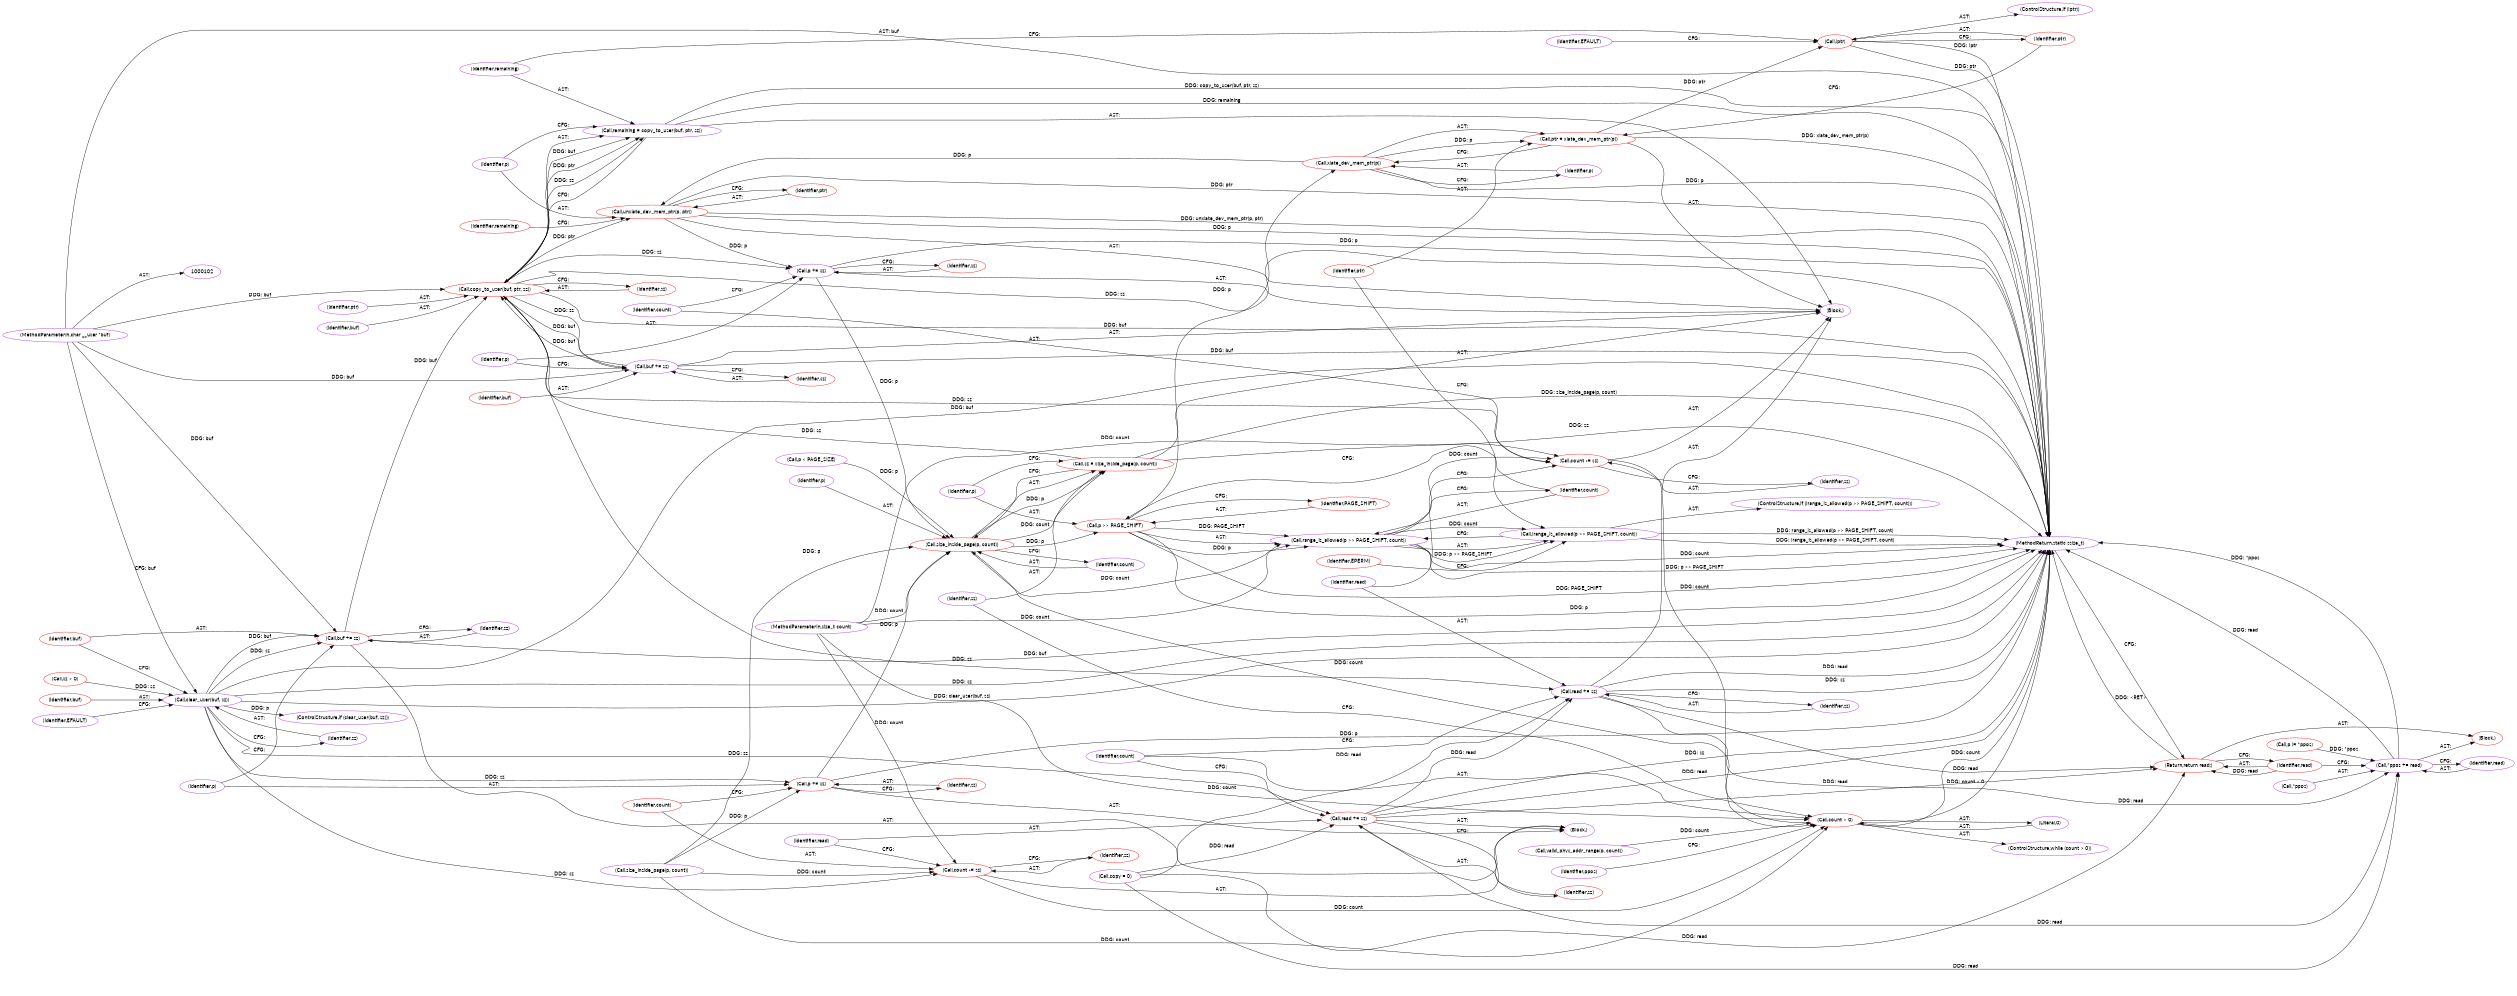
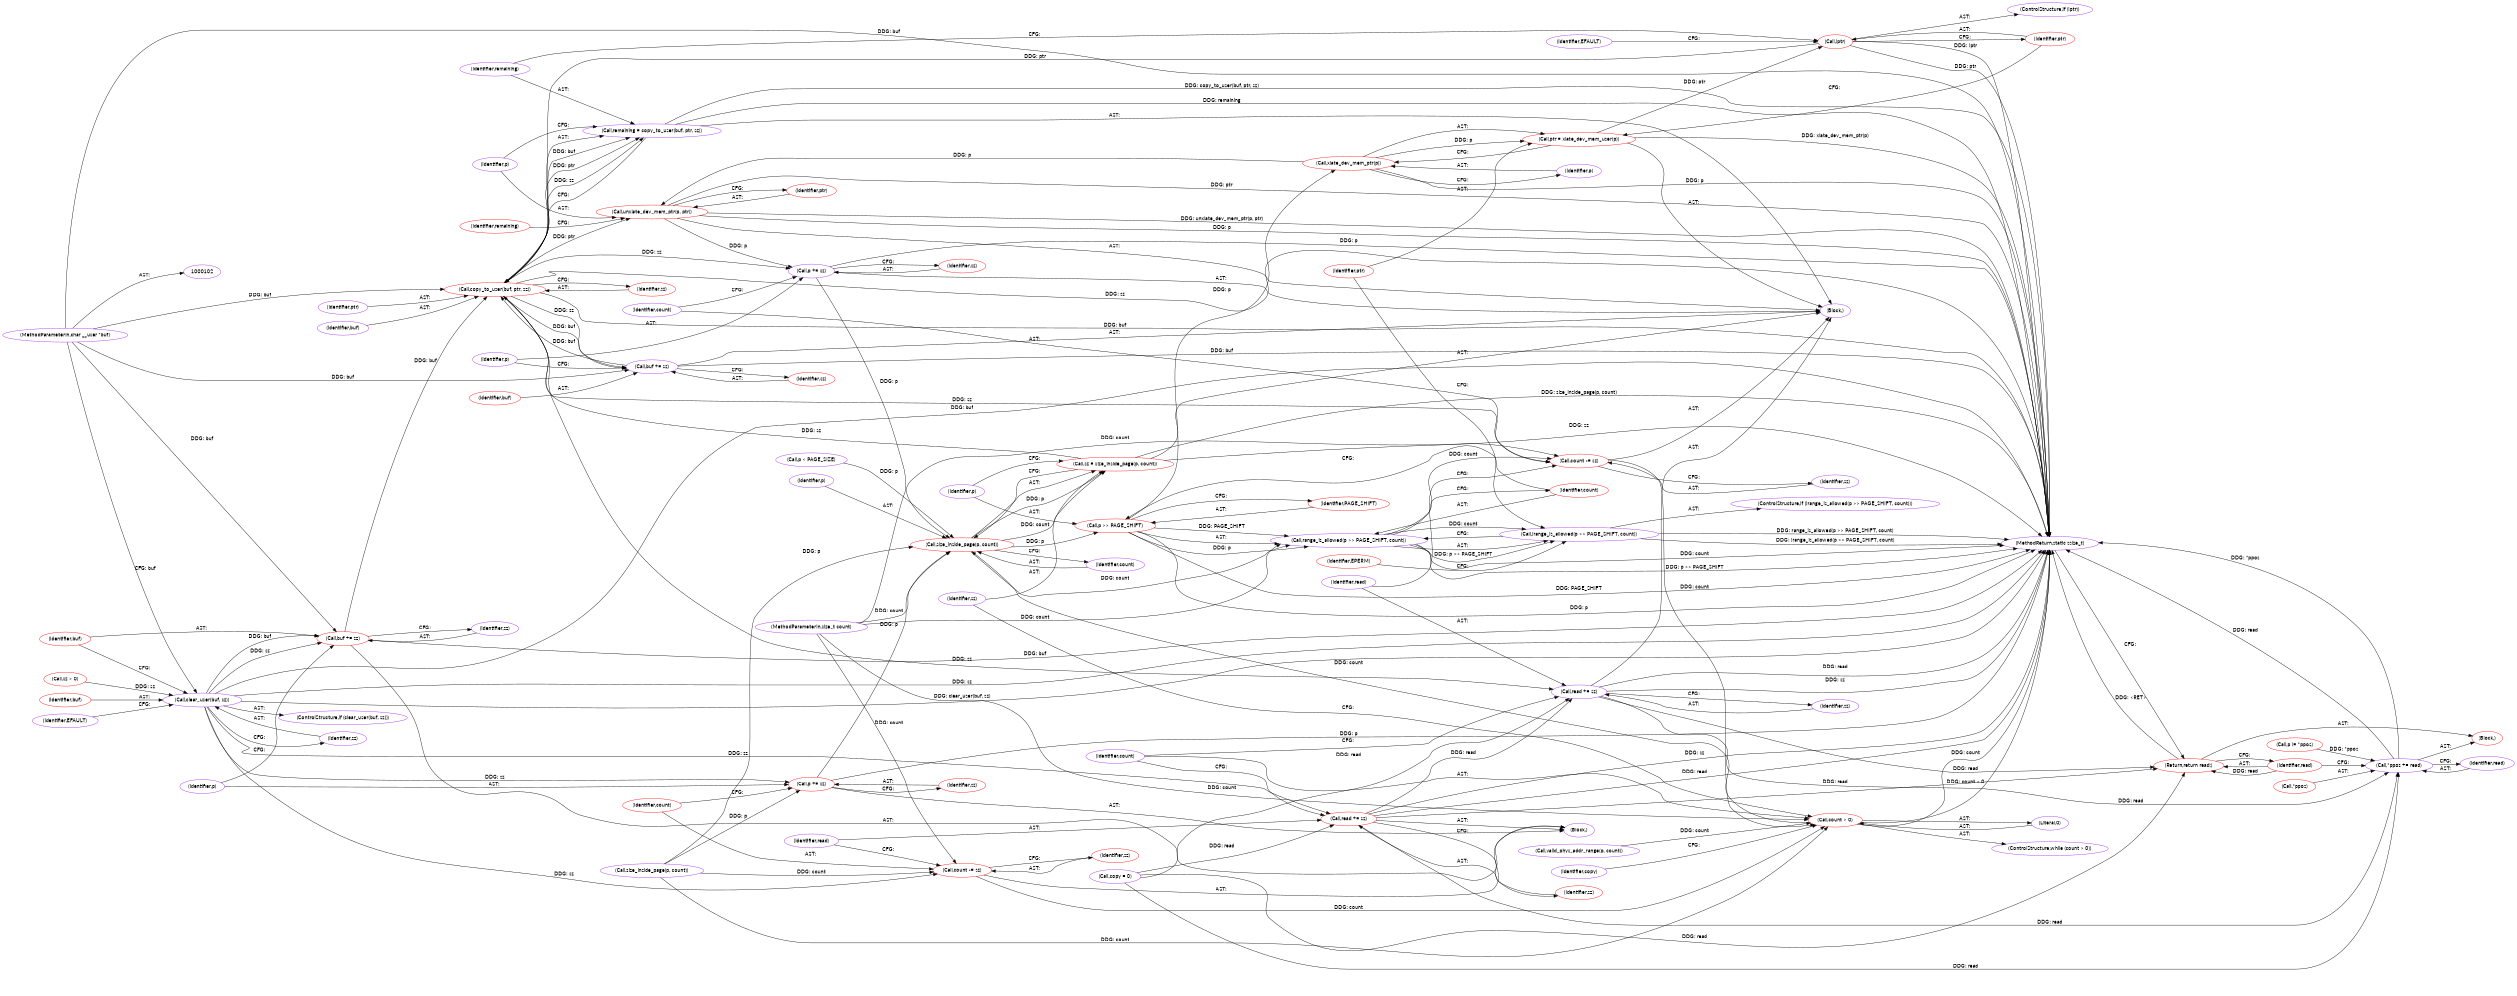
edge "(MethodParameterIn,char __user *buf)" -> "(MethodReturn,static ssize_t)": label "AST: buf" -> "DDG: buf"
edge "(Call,!ptr)" -> "(Call,copy_to_user(buf, ptr, sz))": added, label "DDG: ptr"
node "(Call,ptr = xlate_dev_mem_ptr(p))": label "(Call,ptr = xlate_dev_mem_ptr(p))" -> "(Call,ptr = xlate_dev_mem_user(p))"
edge "(Call,clear_user(buf, sz))" -> "(ControlStructure,if (clear_user(buf, sz)))": label "DDG: p" -> "AST: "
node "(Call,*ppos)": color purple -> red
node "(Identifier,ppos)": label "(Identifier,ppos)" -> "(Identifier,copy)"
